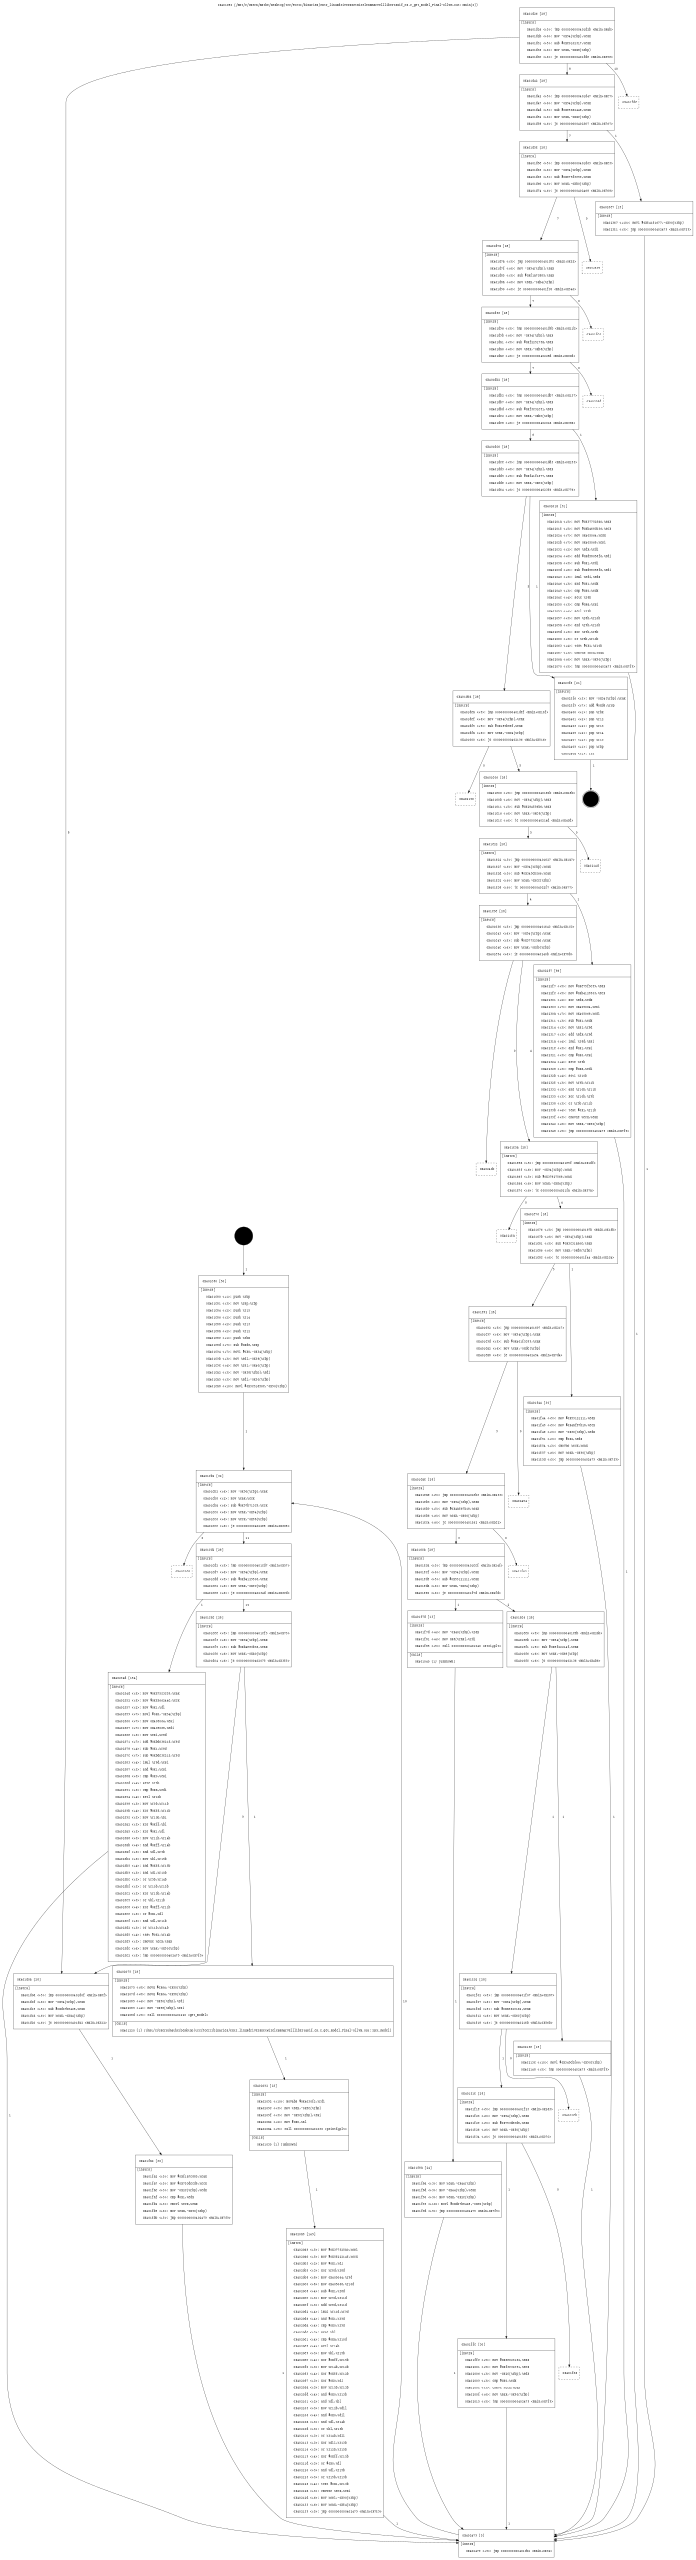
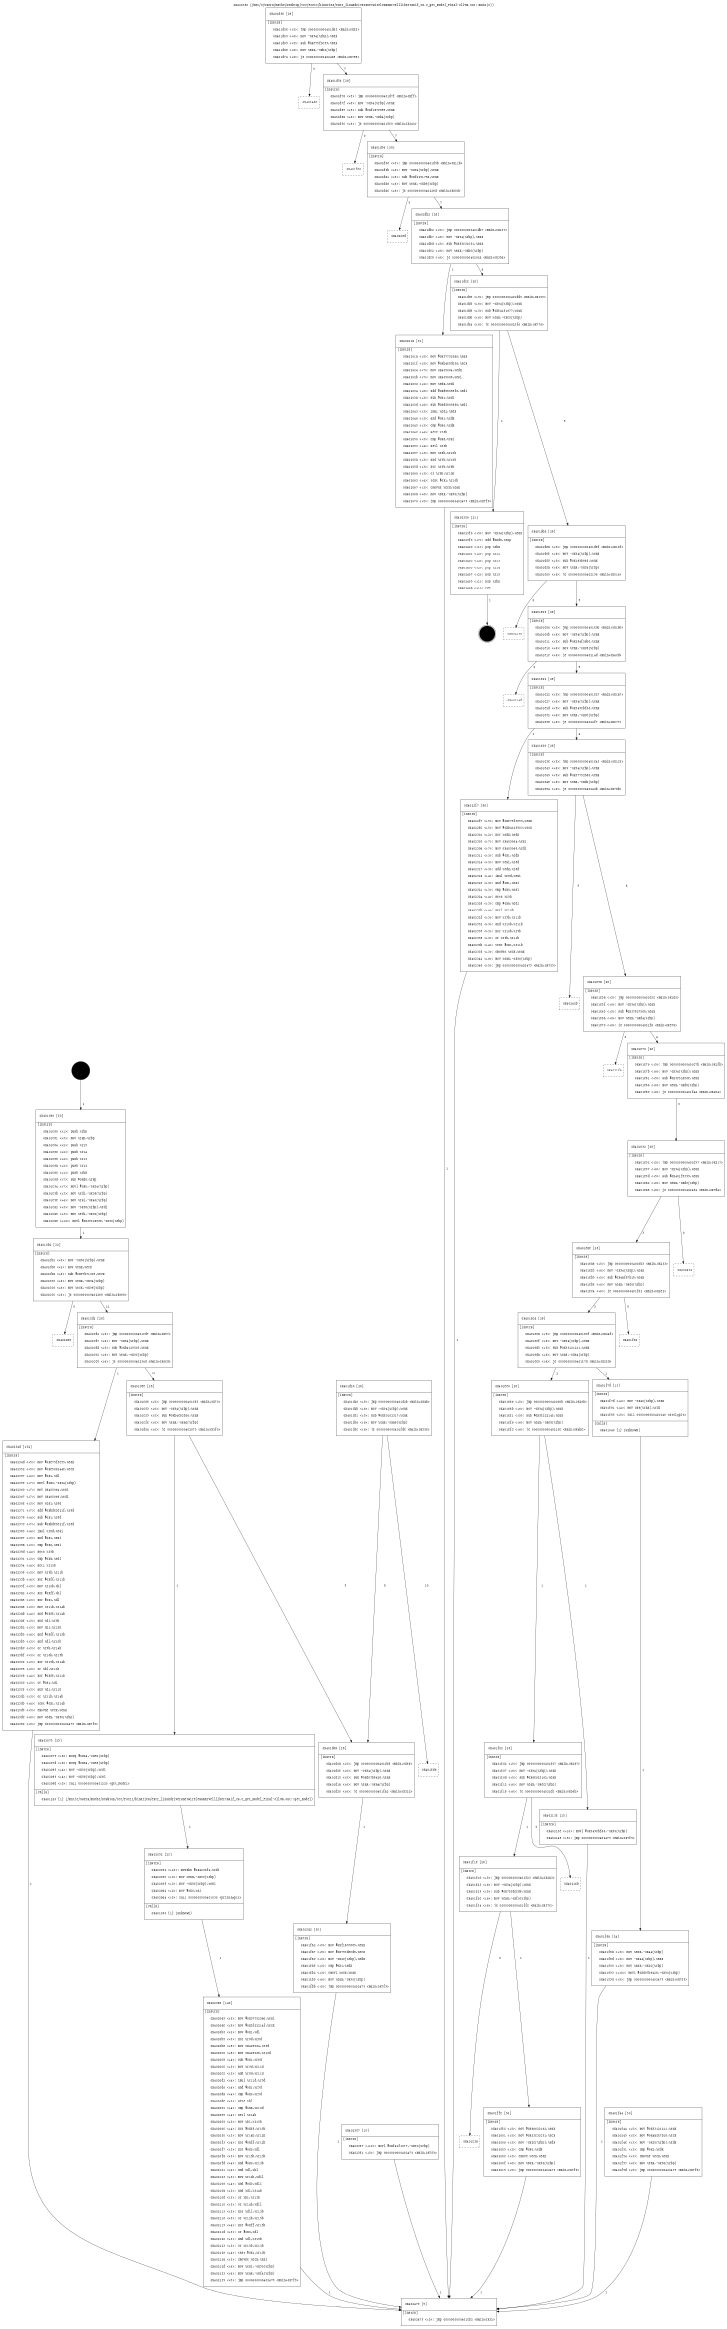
node "0x401d42 [28]": removed
edge "0x401e76 [28]" -> "0x401f44 [30]": removed, label "1"
edge "0x402479 [5]" -> "0x401cb2 [32]": removed, label "10"
